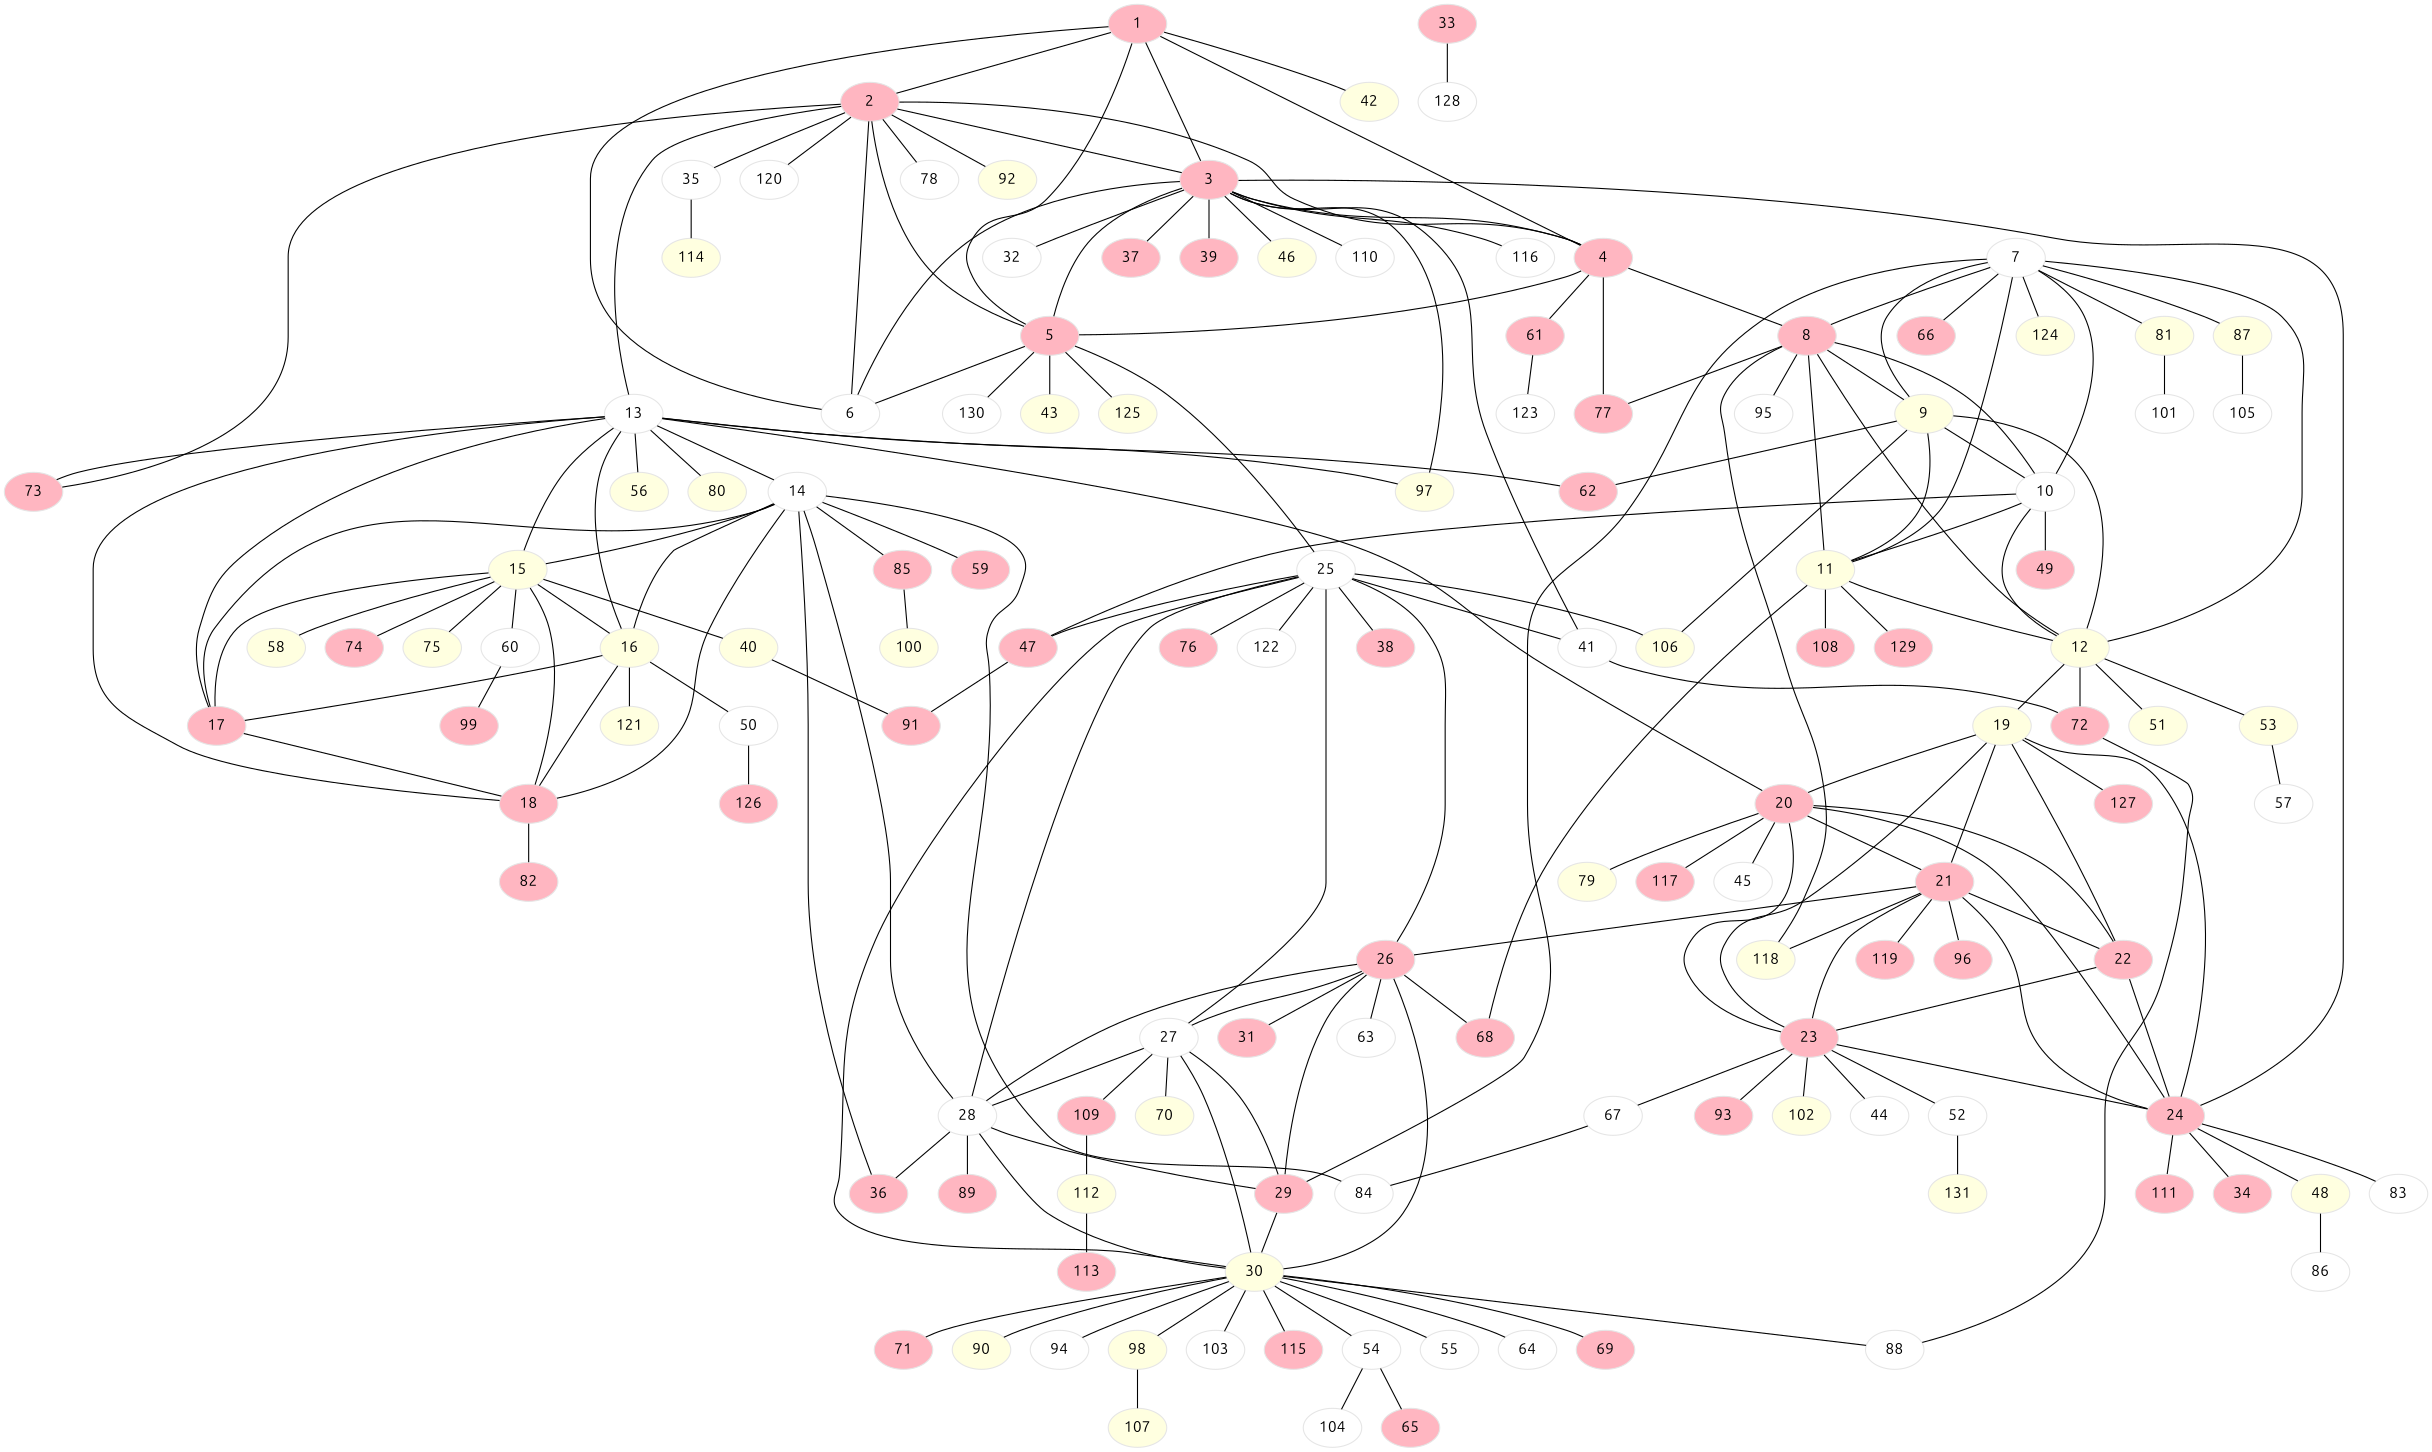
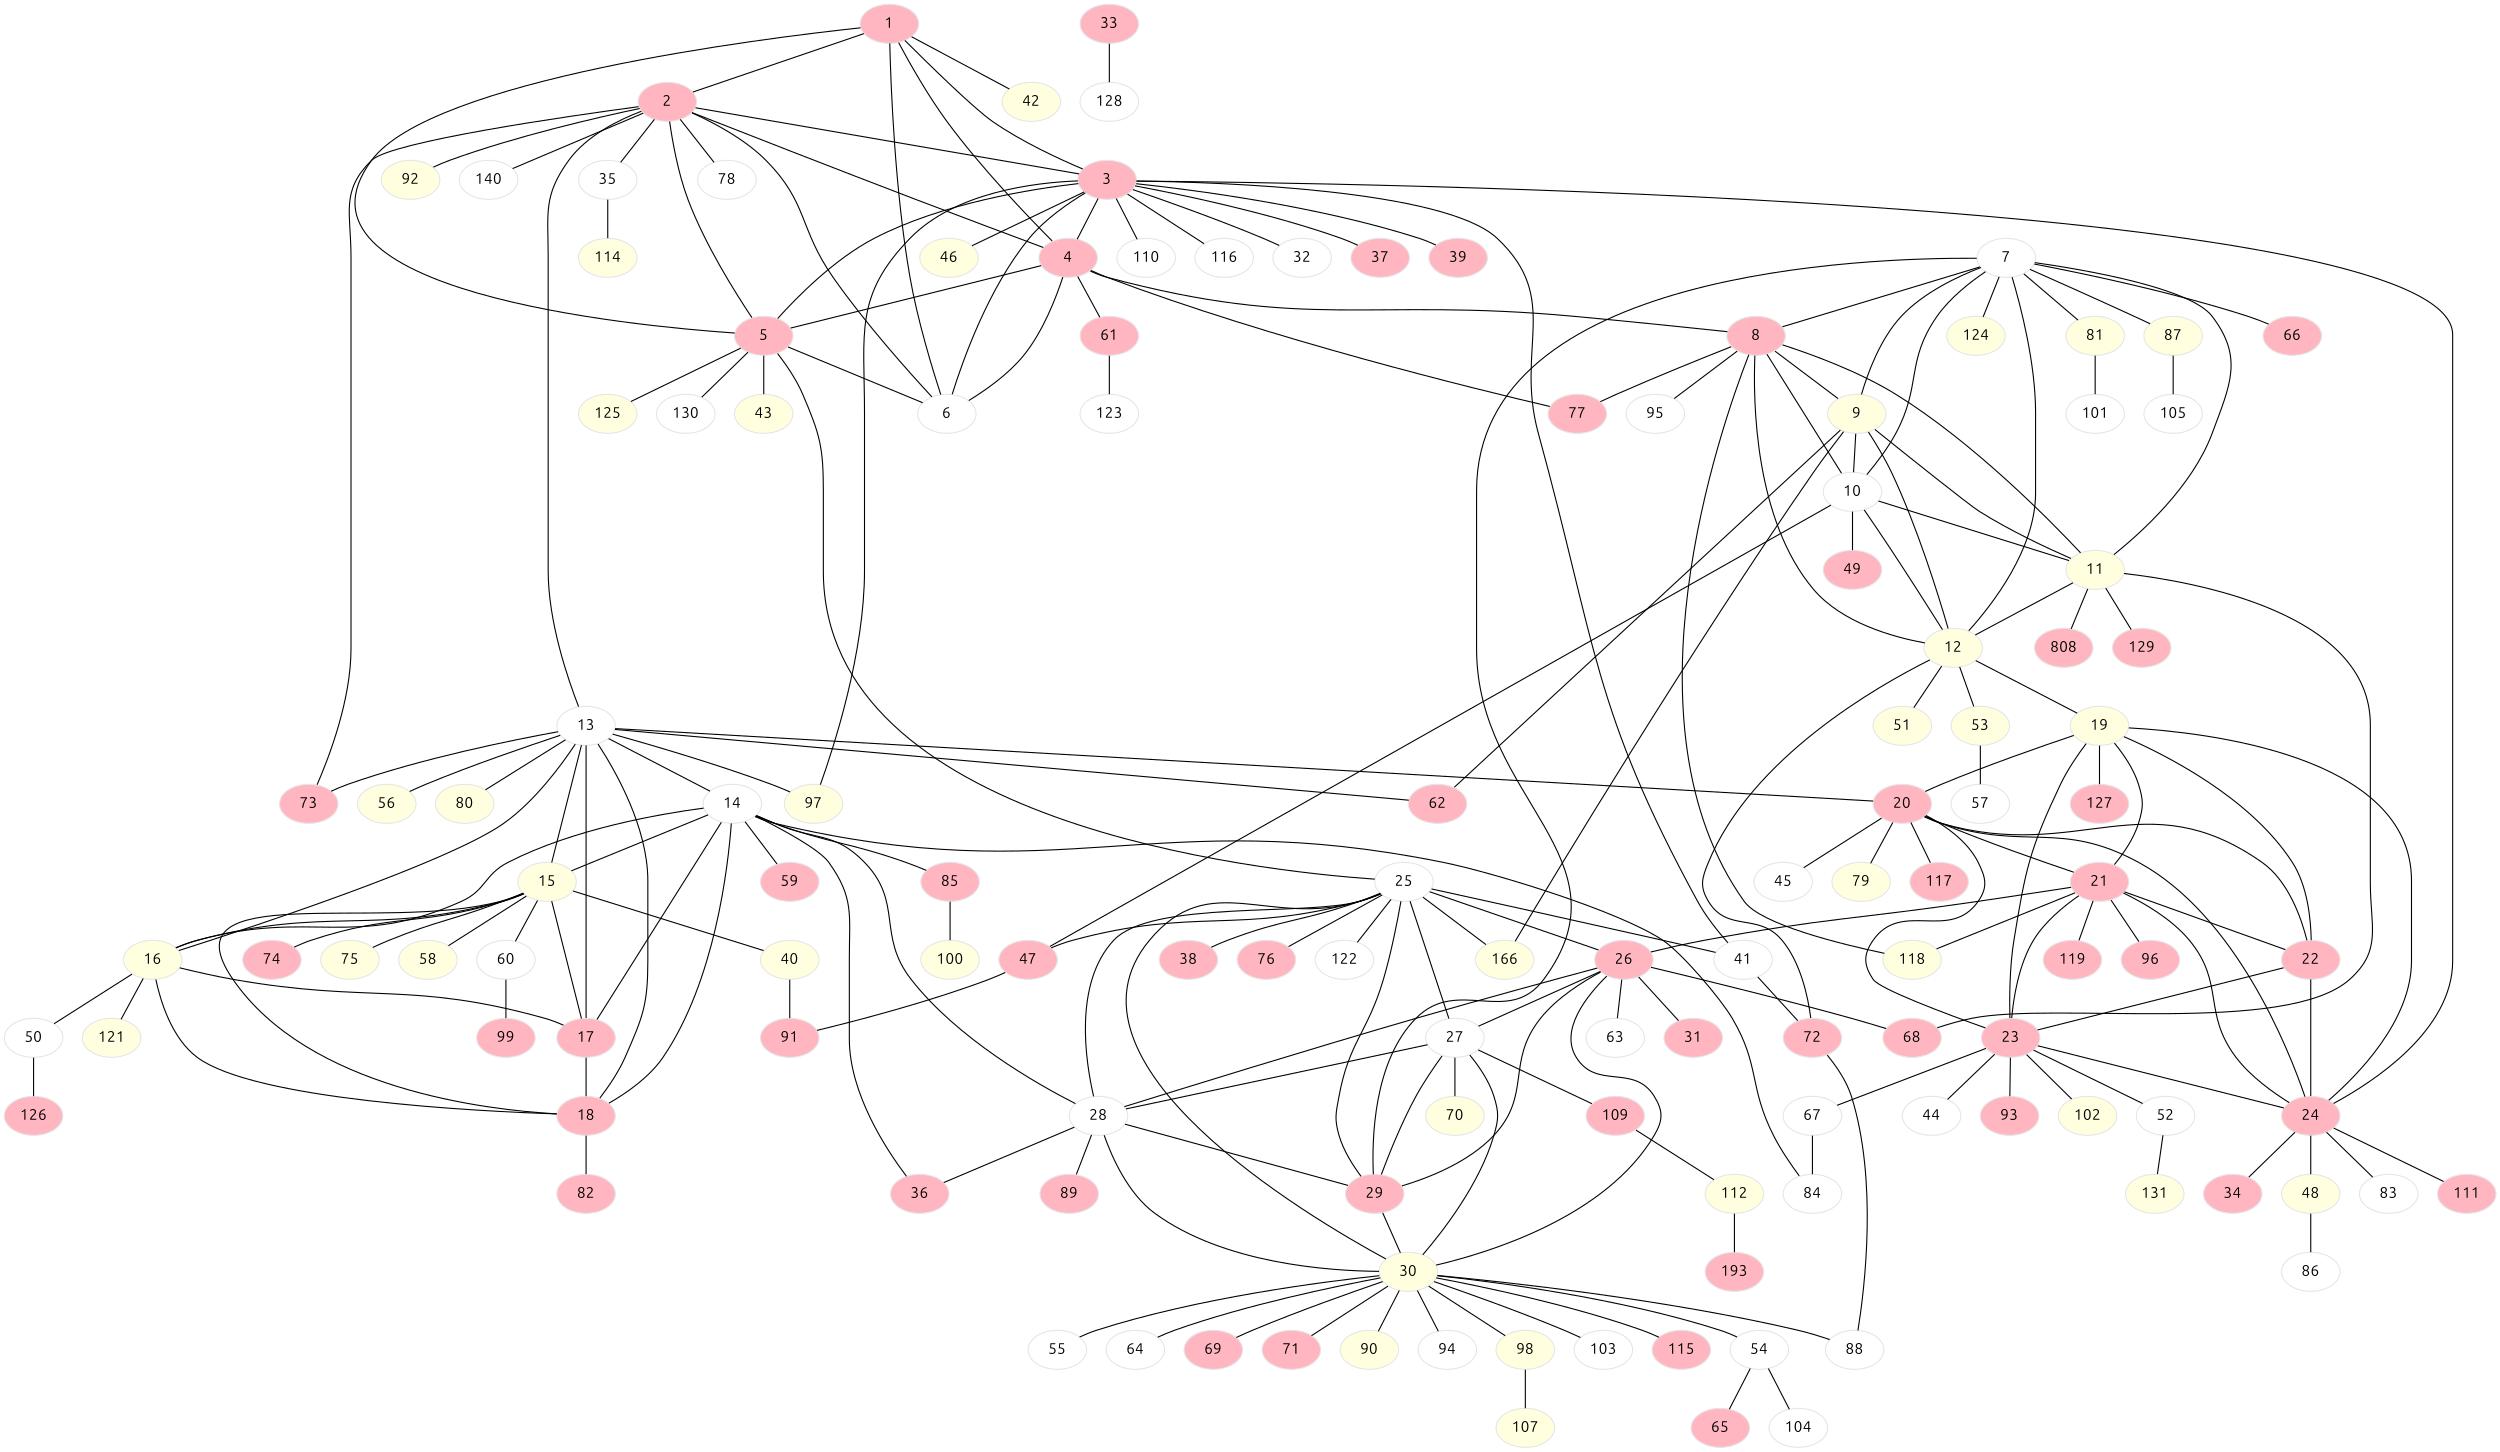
node "120": label "120" -> "140"
edge "4" -- "6": added
node "106": label "106" -> "166"
node "108": label "108" -> "808"
edge "25" -- "29": added
node "113": label "113" -> "193"
